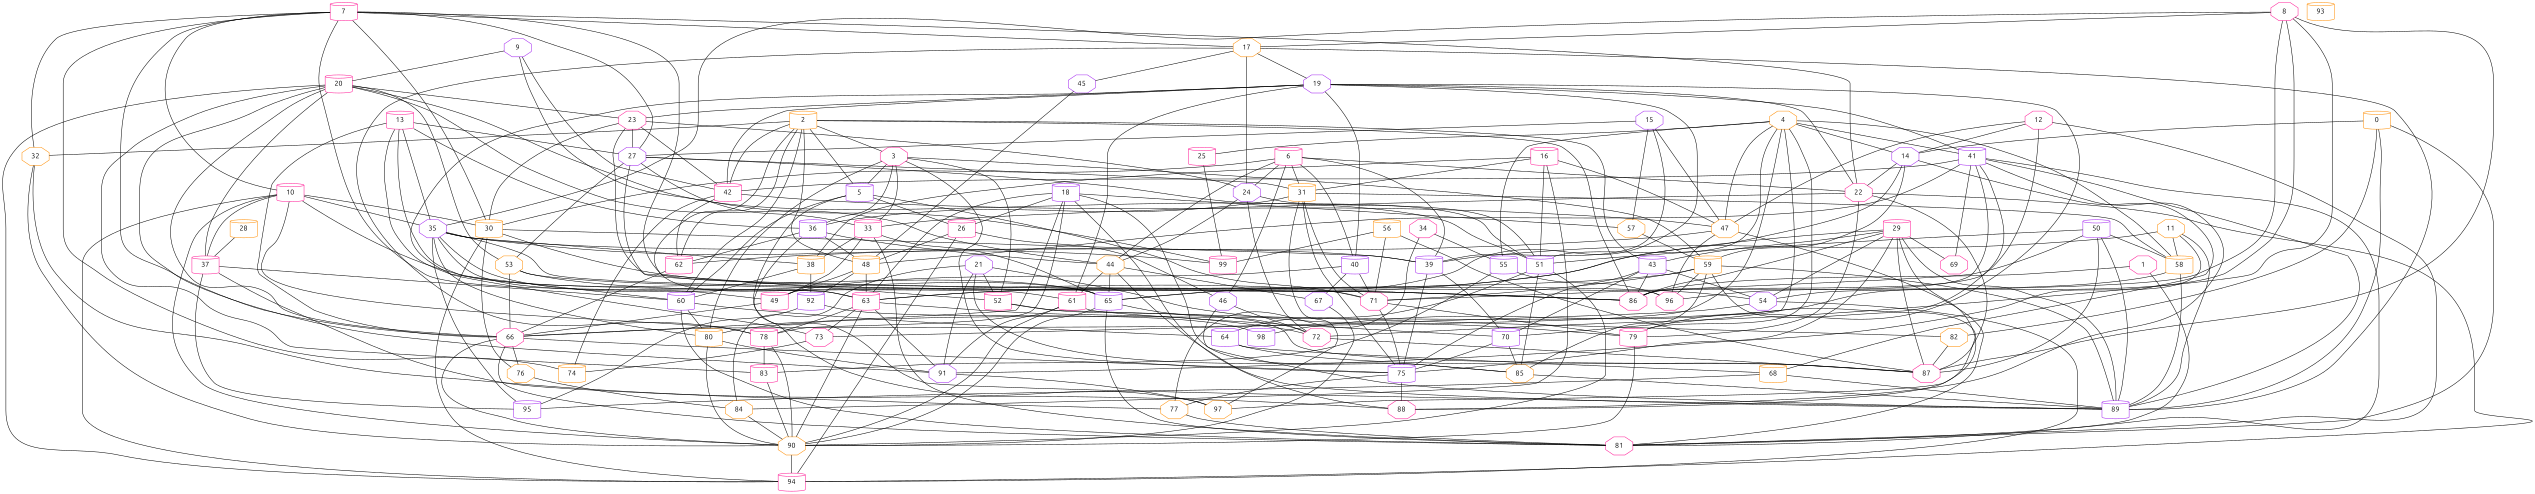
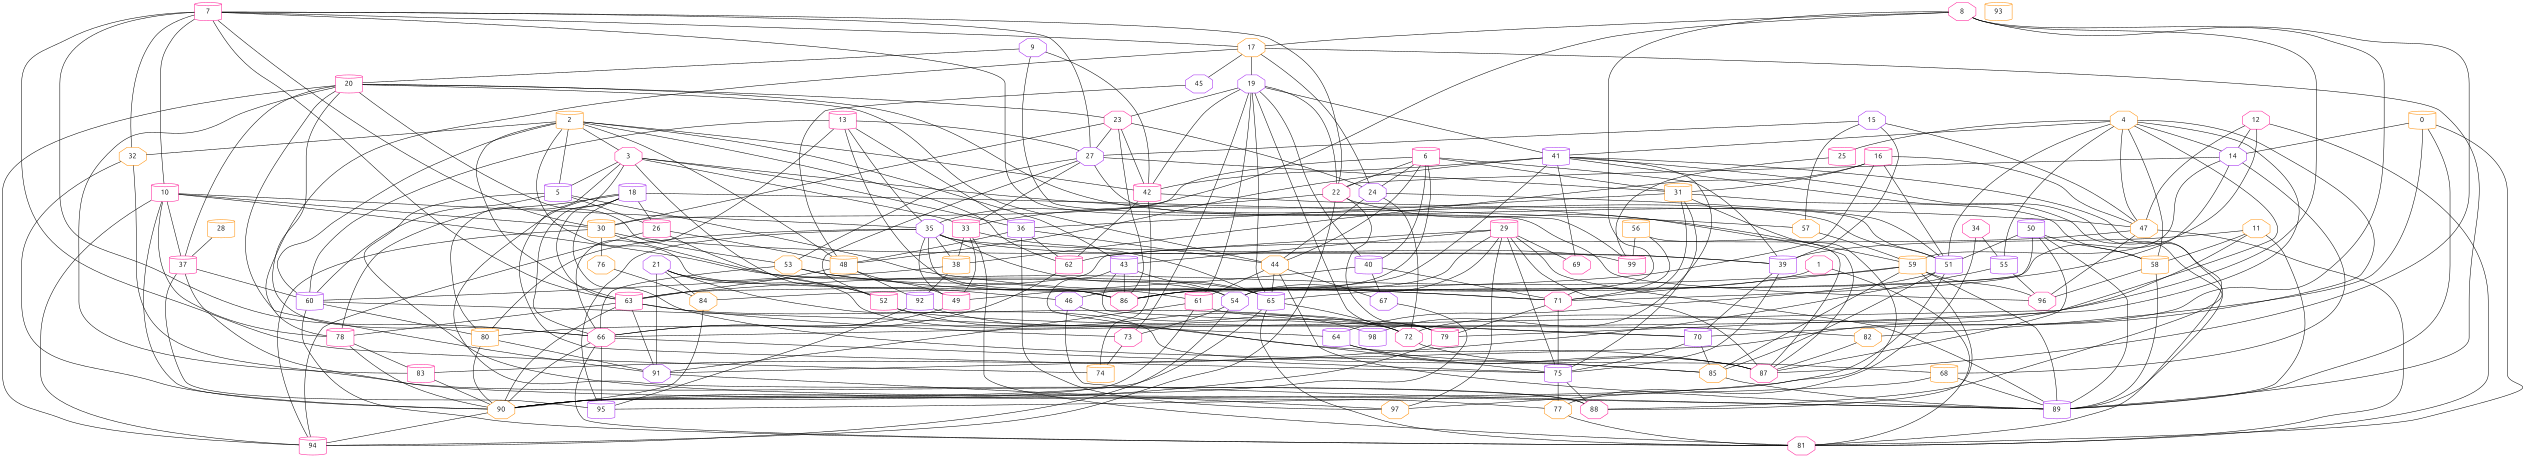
edge "66" -- "76": now "66" -- "95"
